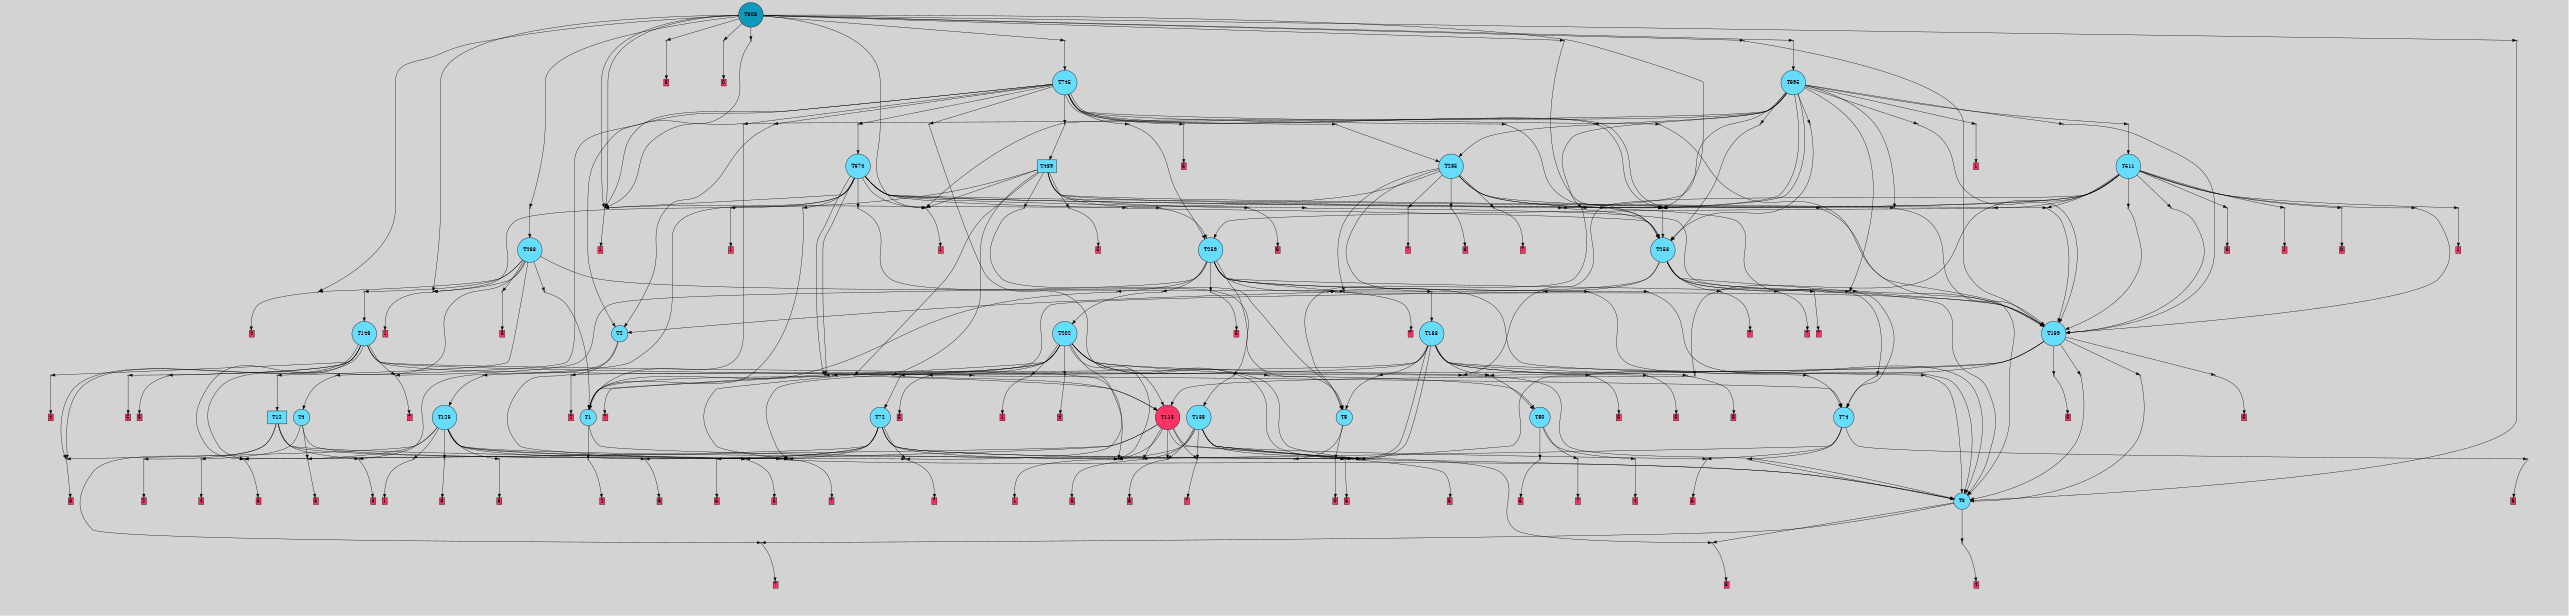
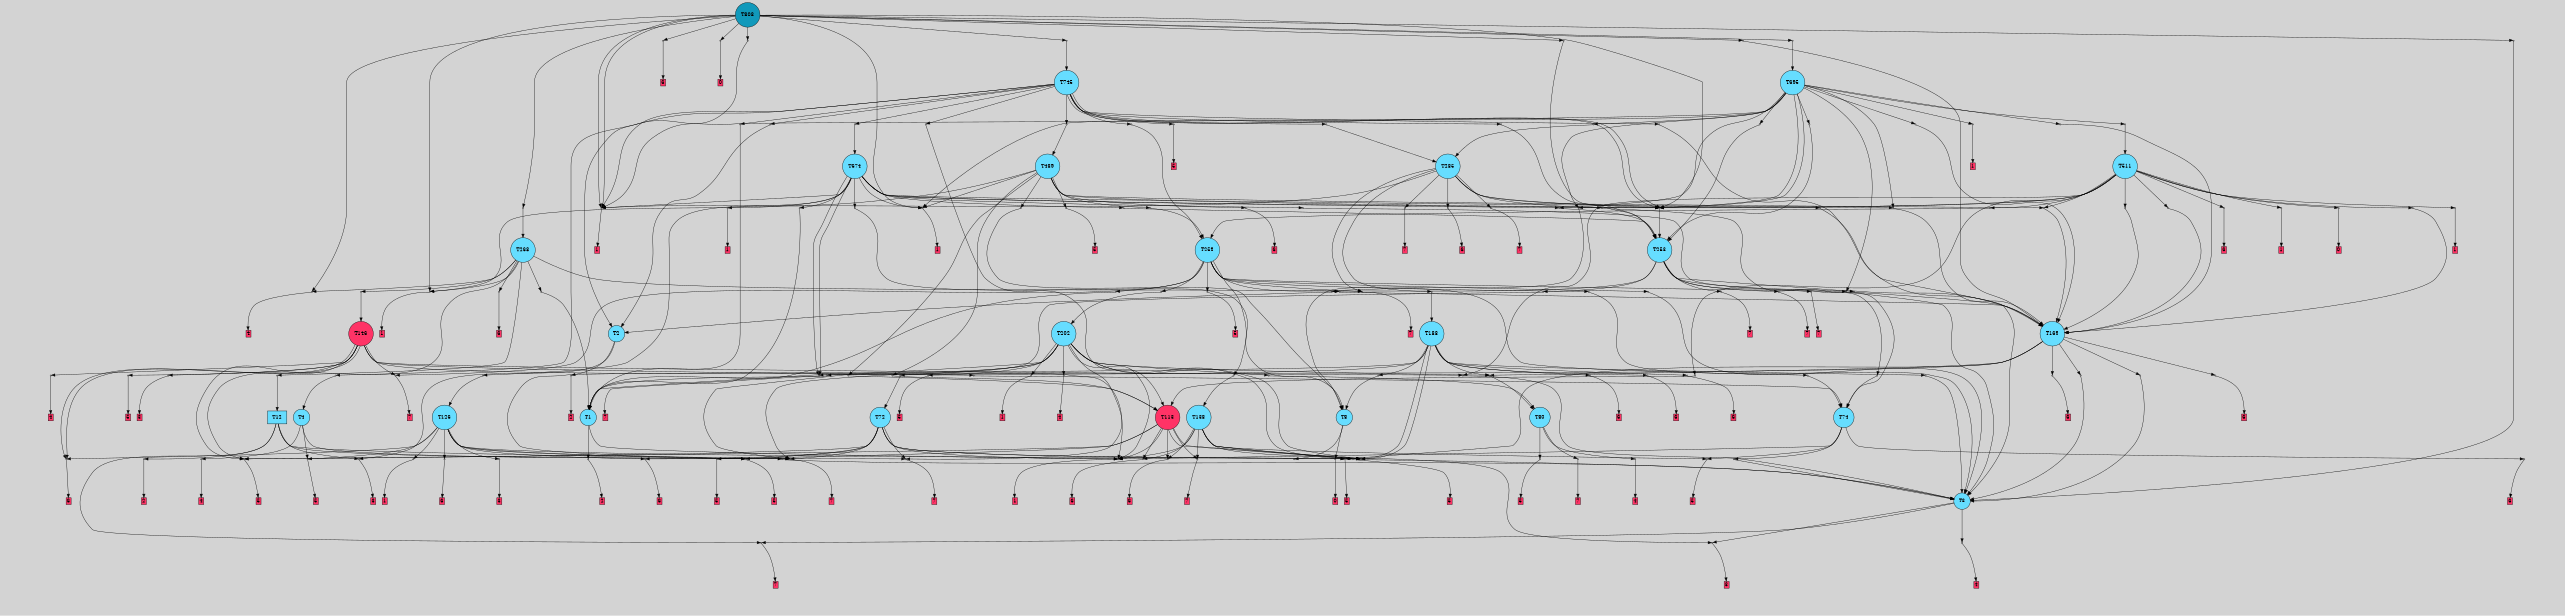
node "T489": shape box -> circle
node "T146": fillcolor #66ddff -> #ff3366
